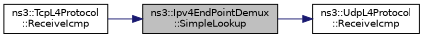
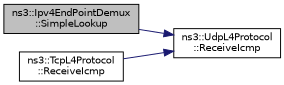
edge "ns3::TcpL4Protocol ::ReceiveIcmp" -> "ns3::Ipv4EndPointDemux ::SimpleLookup": now "ns3::TcpL4Protocol ::ReceiveIcmp" -> "ns3::UdpL4Protocol ::ReceiveIcmp"
